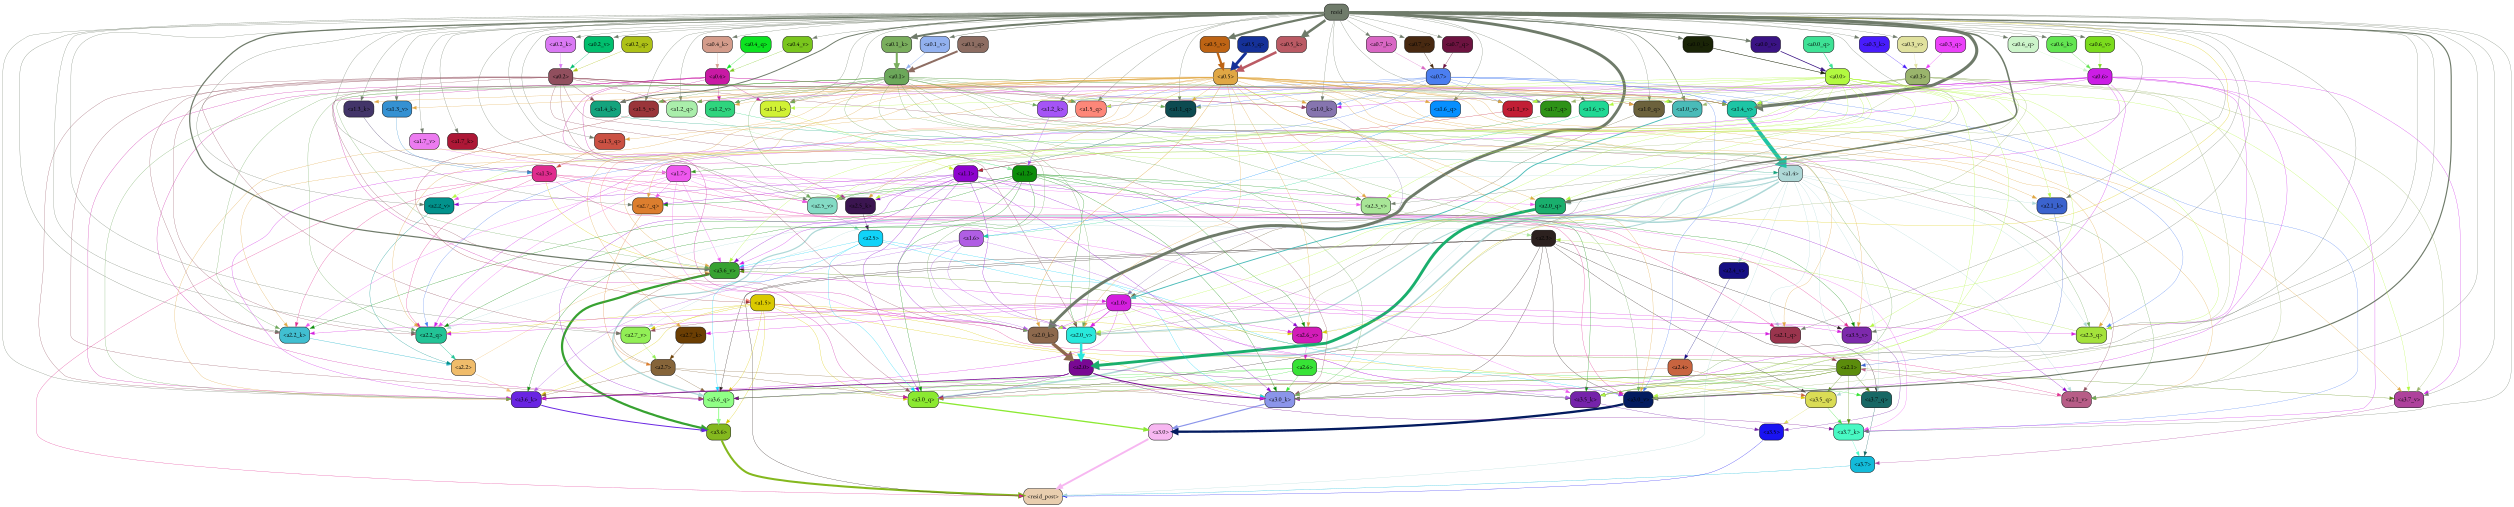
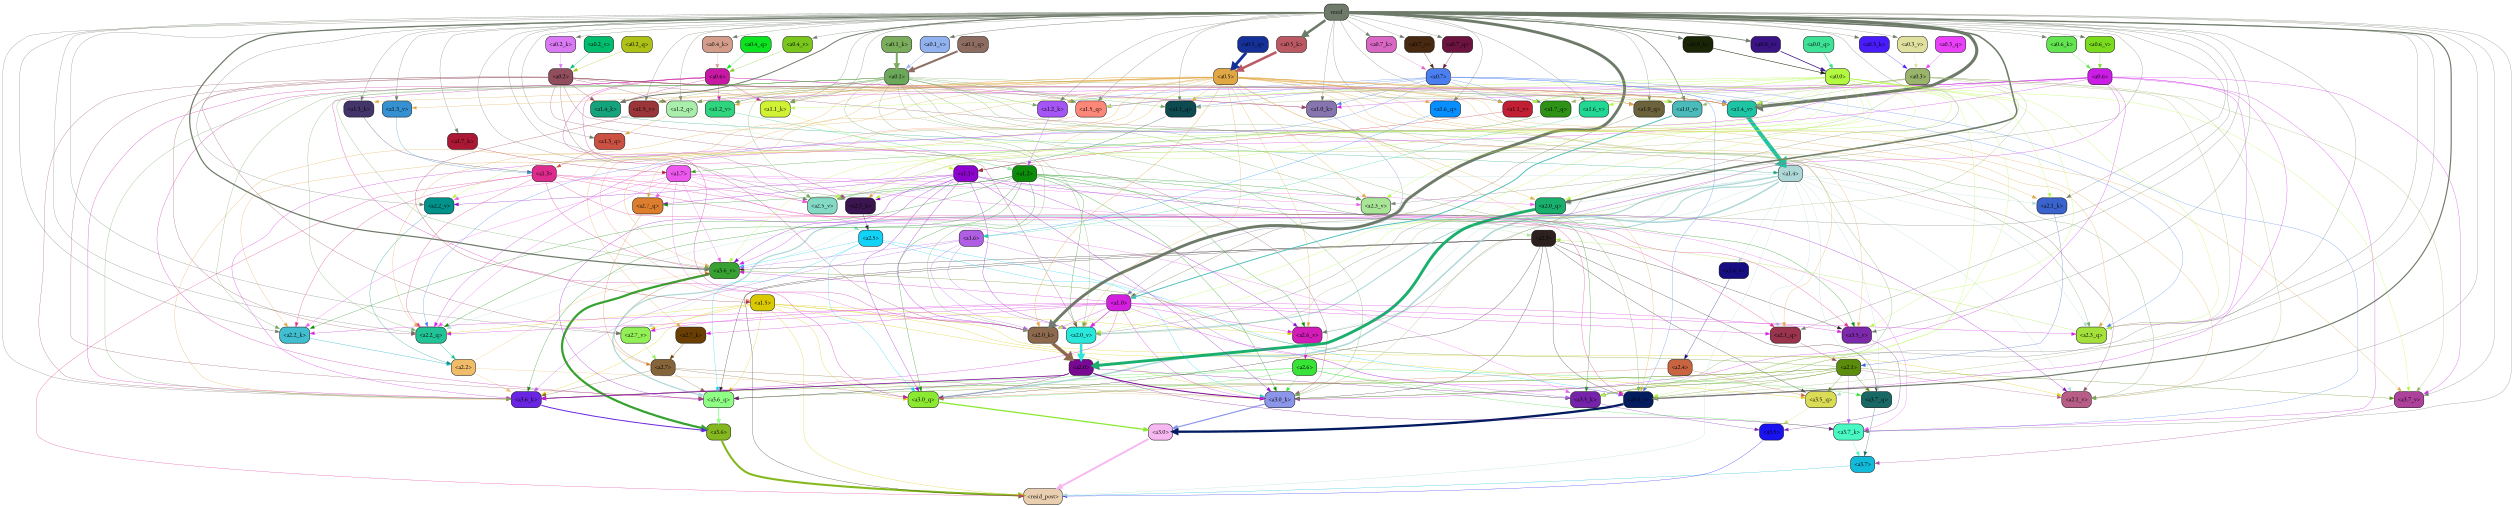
edge "resid" -> "<a0.2_v>": removed
edge "resid" -> "<a0.1_k>": removed
edge "resid" -> "<a2.7_q>": removed
node "<a0.5_v>": removed
node "<a0.6_q>": removed
edge "resid" -> "<a2.6_v>": color #dac900 -> #6f7b6a
edge "<a0.1>" -> "<a1.4_v>": removed
edge "<a0.5>" -> "<a1.0_k>": removed
edge "<a0.2>" -> "<a2.2_k>": removed
edge "<a0.5>" -> "<a1.3_q>": now "<a1.2_q>" -> "<a1.3_q>"
node "<a1.7_v>": removed
edge "<a0.2>" -> "<a3.0_q>": removed
edge "<a1.3>" -> "<a3.6_v>": color #dac900 -> #e02b8e
edge "<a3.6_v>" -> "<a1.0>": reversed
edge "<a1.0>" -> "<a2.7_v>": color #914f5e -> #d41fde
edge "<a1.5>" -> "<a2.1_v>": color #e02b8e -> #dac900
edge "<a1.5>" -> "<a3.6>": now "<a1.5>" -> "<resid_post>"
edge "<a2.2>" -> "<a3.0_k>": added
edge "<a2.1_v>" -> "<a2.1>": reversed
edge "<a2.1>" -> "<a3.7_k>": color #5b8c0c -> #b05ee4
edge "<a3.5_q>" -> "<a3.7_k>": now "<a2.6>" -> "<a3.7_k>"
